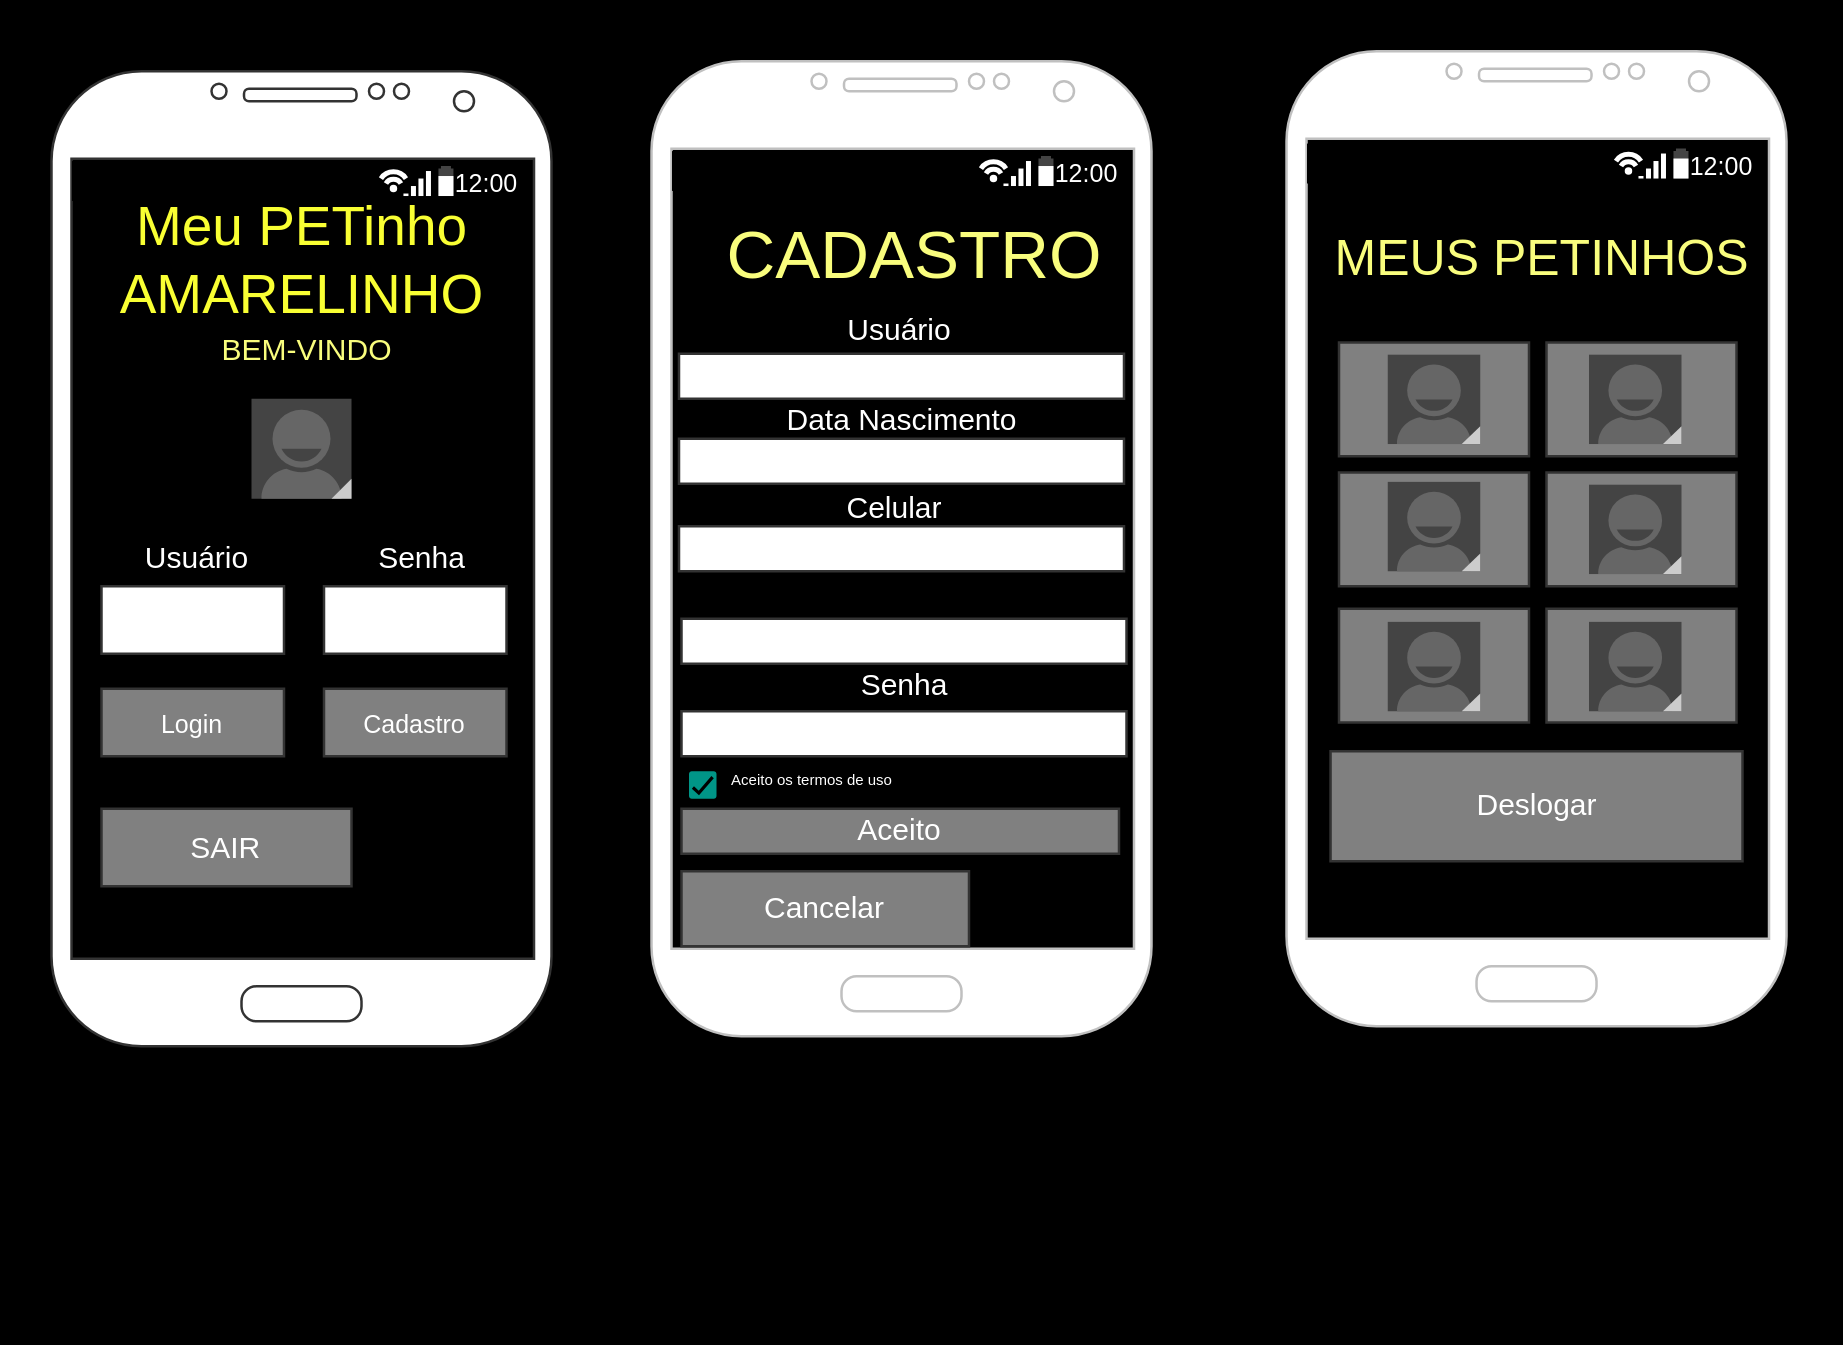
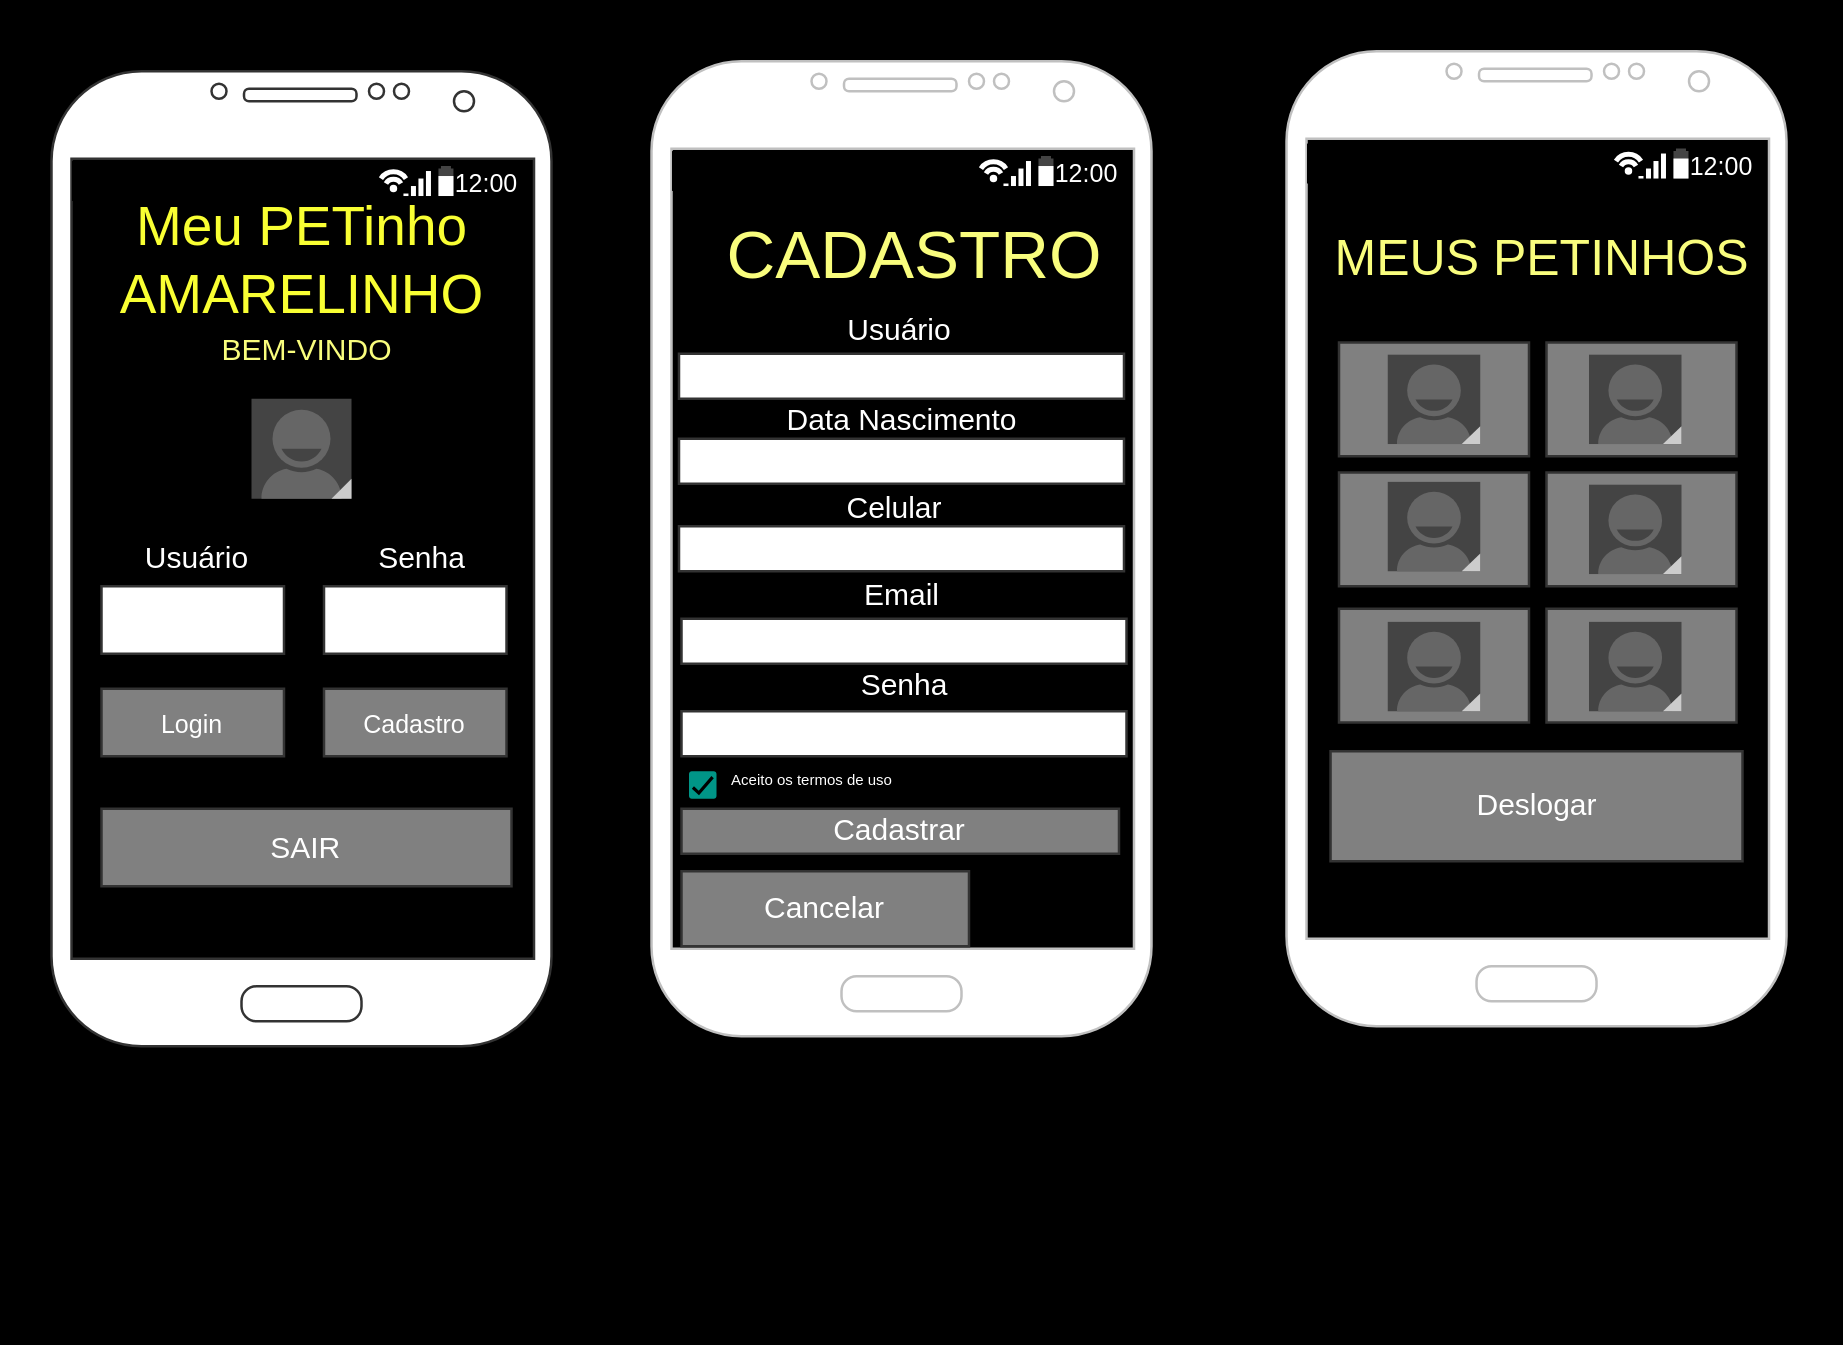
node "Email": added
node "Aceito": label "Aceito" -> "Cadastrar"
node "SAIR": size 250x78 -> 410x78
